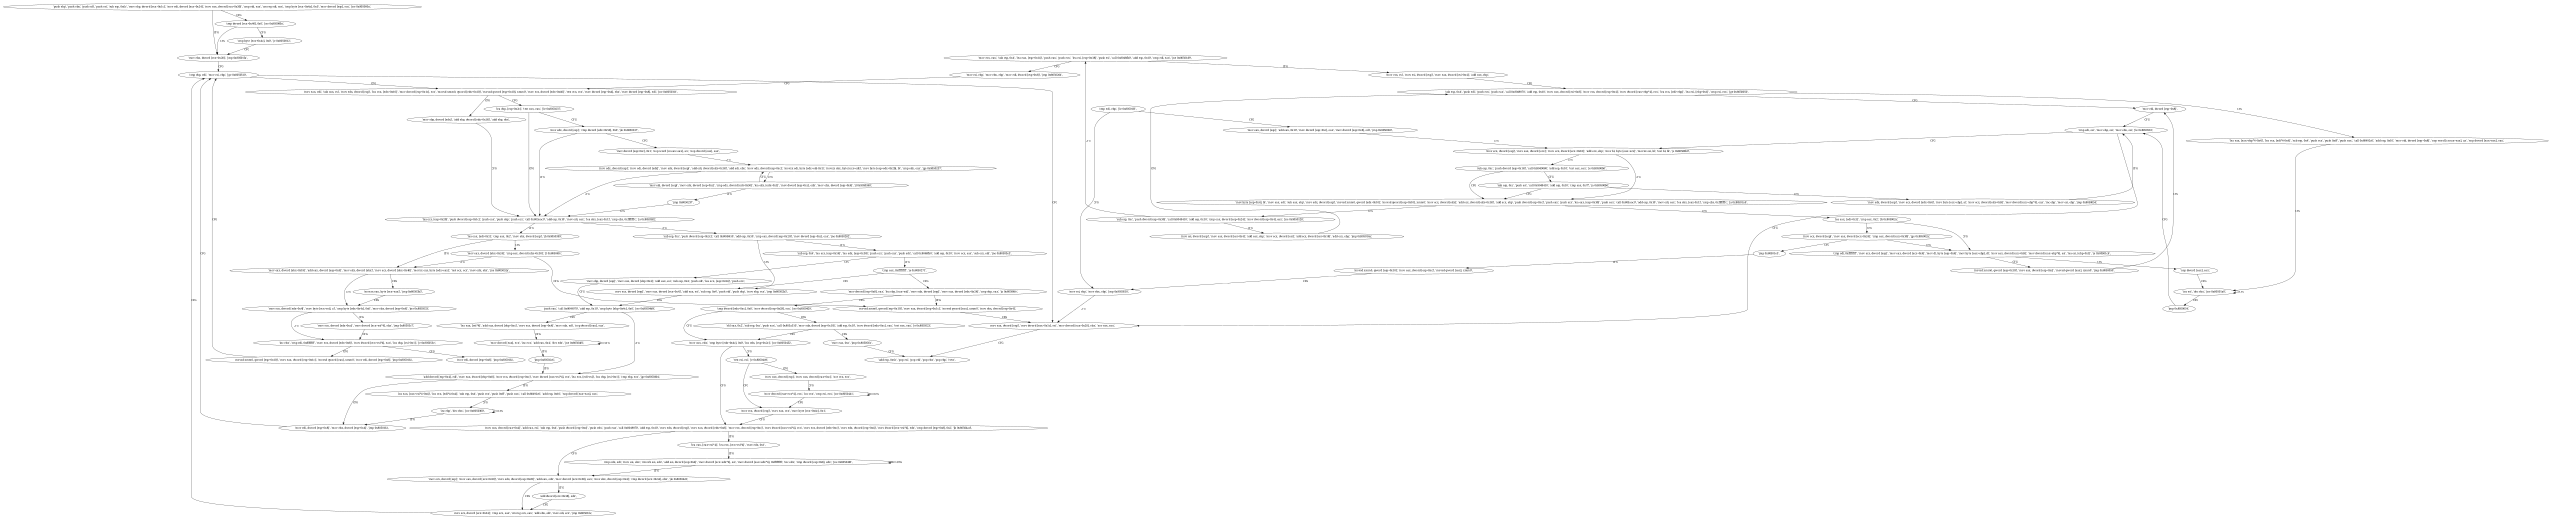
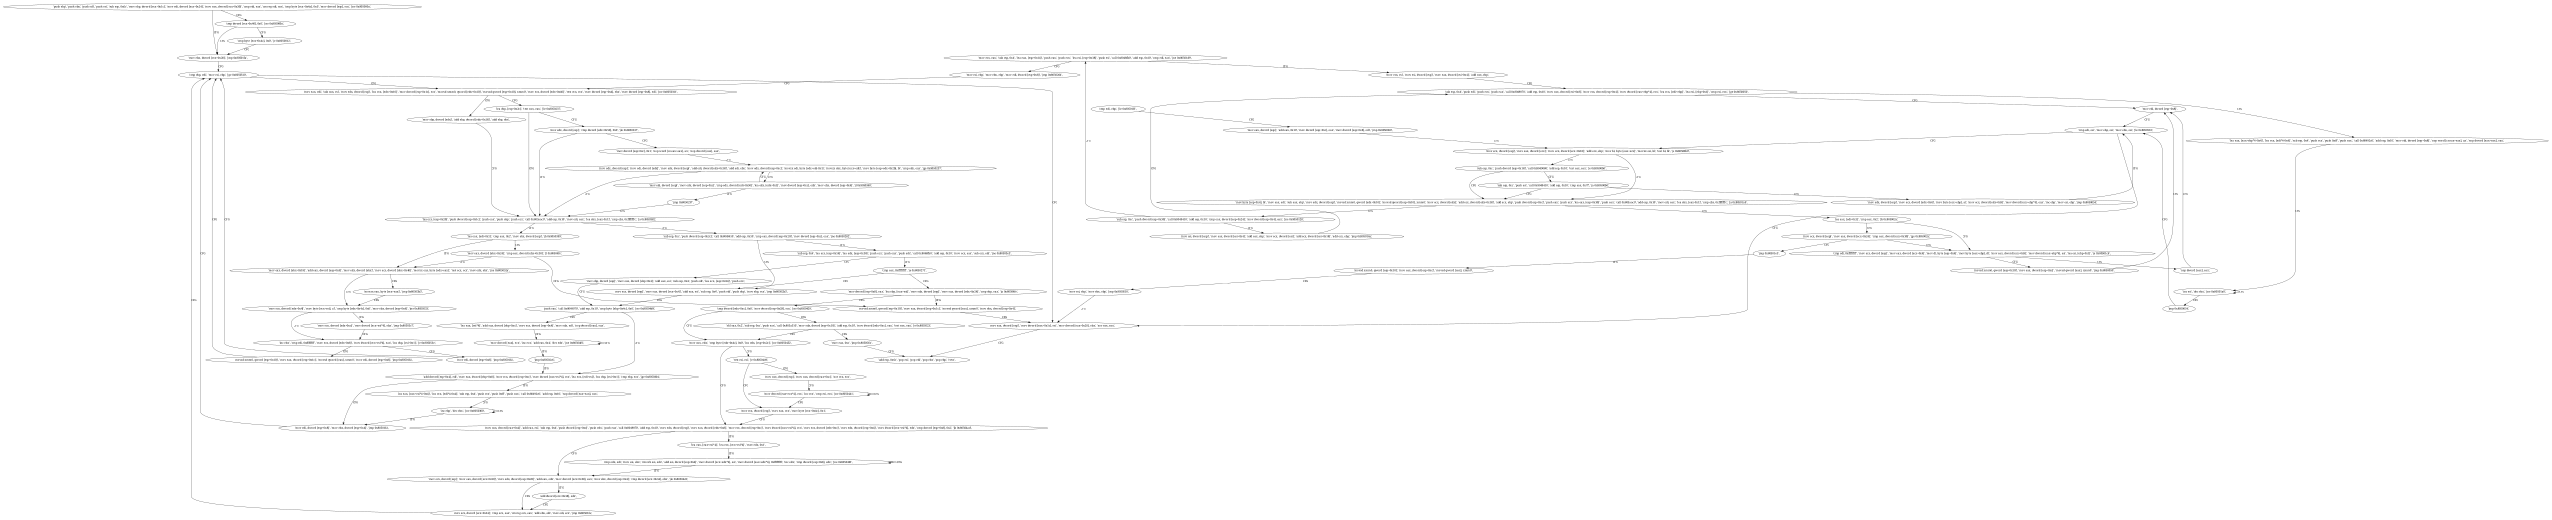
edge "'cmp edi, ebp', 'jle 0x80501f1'," -> "'mov esi, ebp', 'mov ebx, ebp', 'jmp 0x8050510',": removed, label "CFG"
edge "'nop dword [eax], eax'," -> "'inc esi', 'dec ebx', 'jne 0x80501a0',": now "'nop dword [eax], eax'," -> "'mov edi, dword [esp+0x8]',"
edge "'mov edi, dword [esp+0x8]', 'jmp 0x80501fa'," -> "'cmp ebp, edi', 'mov esi, ebp', 'jge 0x8050510',": added, label "CFG"
